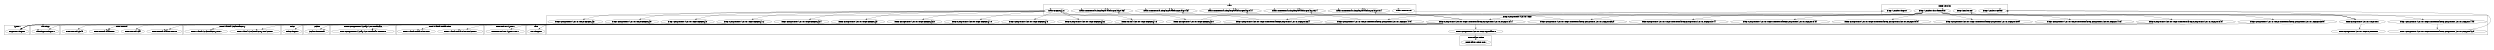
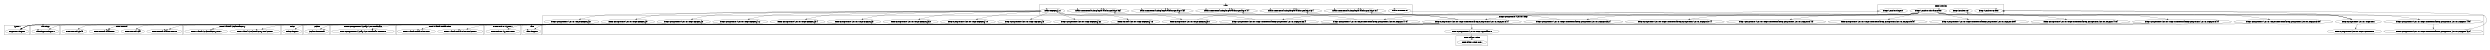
node "FILENO::Driver::SysRW::new": label "FILENO::Driver::SysRW::new" -> "POE::Driver::SysRW::new"
node "sort::import": label "sort::import" -> "vars::import"
